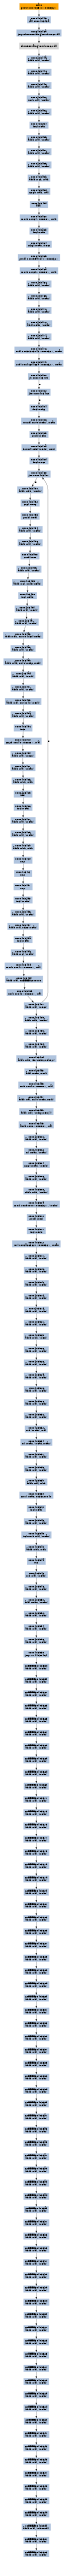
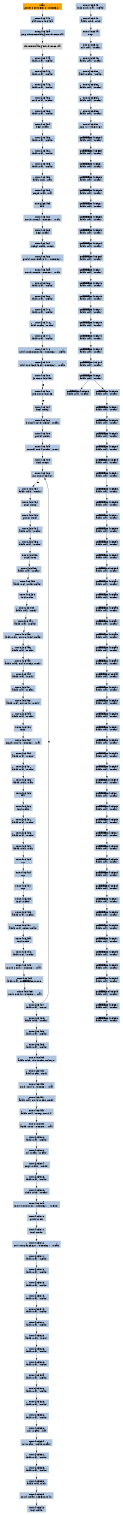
node "0x00403543 addb %al, (%eax)": removed
edge "0xffffffff98403583 addb %al, (%eax)" -> "0xffffffff98403585 addb %al, (%eax)": now "0xffffffff98403581 addb %al, (%eax)" -> "0xffffffff98403585 addb %al, (%eax)"
node "0xffffffff984035df addb %al, (%boundl)": label "0xffffffff984035df addb %al, (%boundl)" -> "0xffffffff984035df addb %al, (%eax)"
